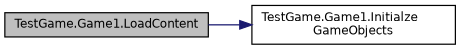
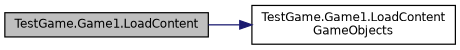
node "TestGame.Game1.Initialze GameObjects": label "TestGame.Game1.Initialze GameObjects" -> "TestGame.Game1.LoadContent GameObjects"
